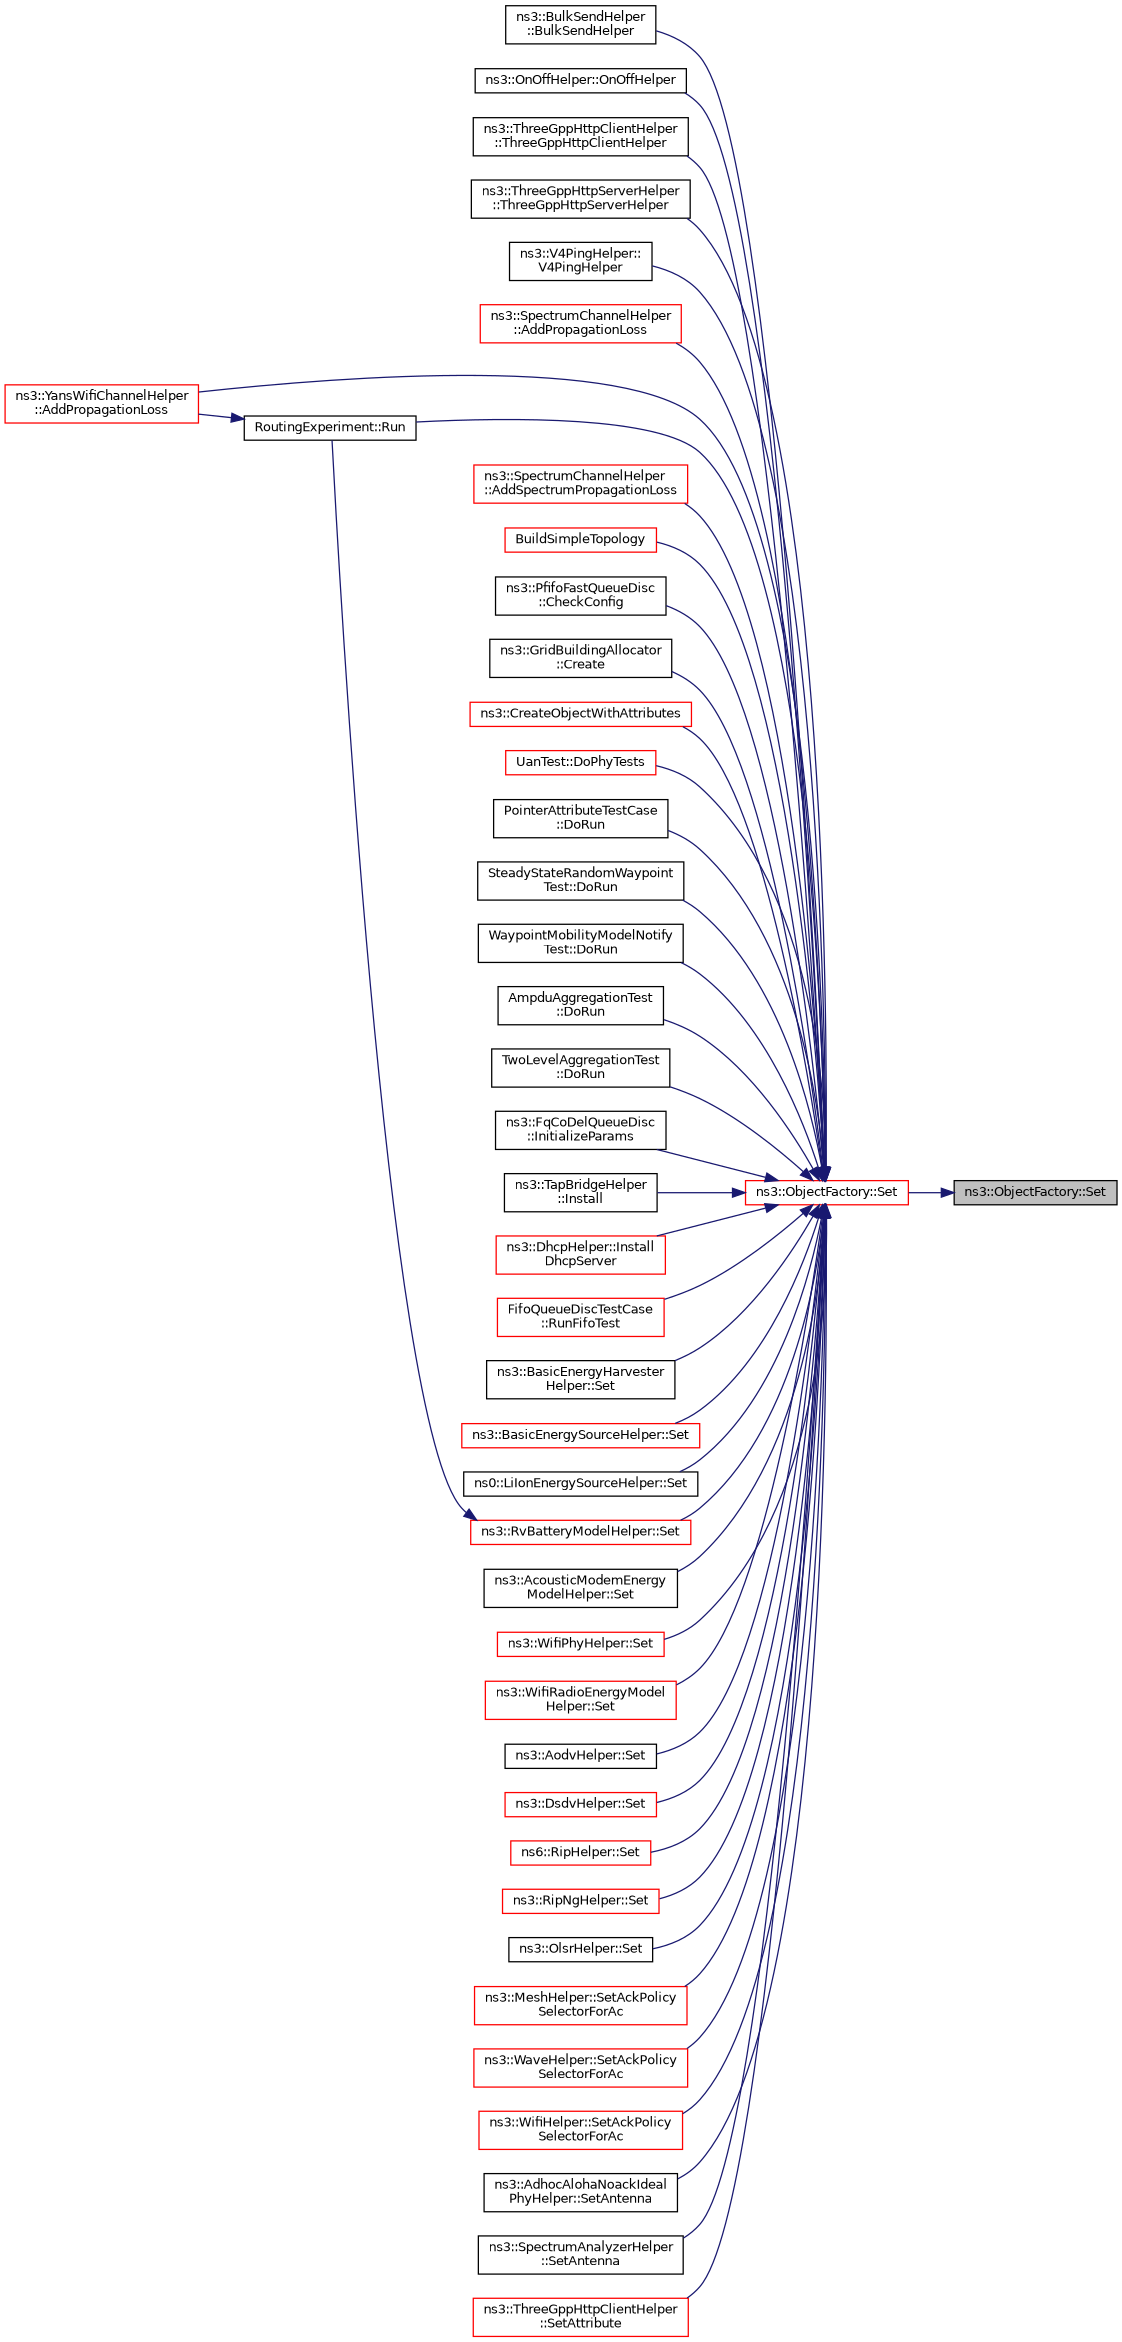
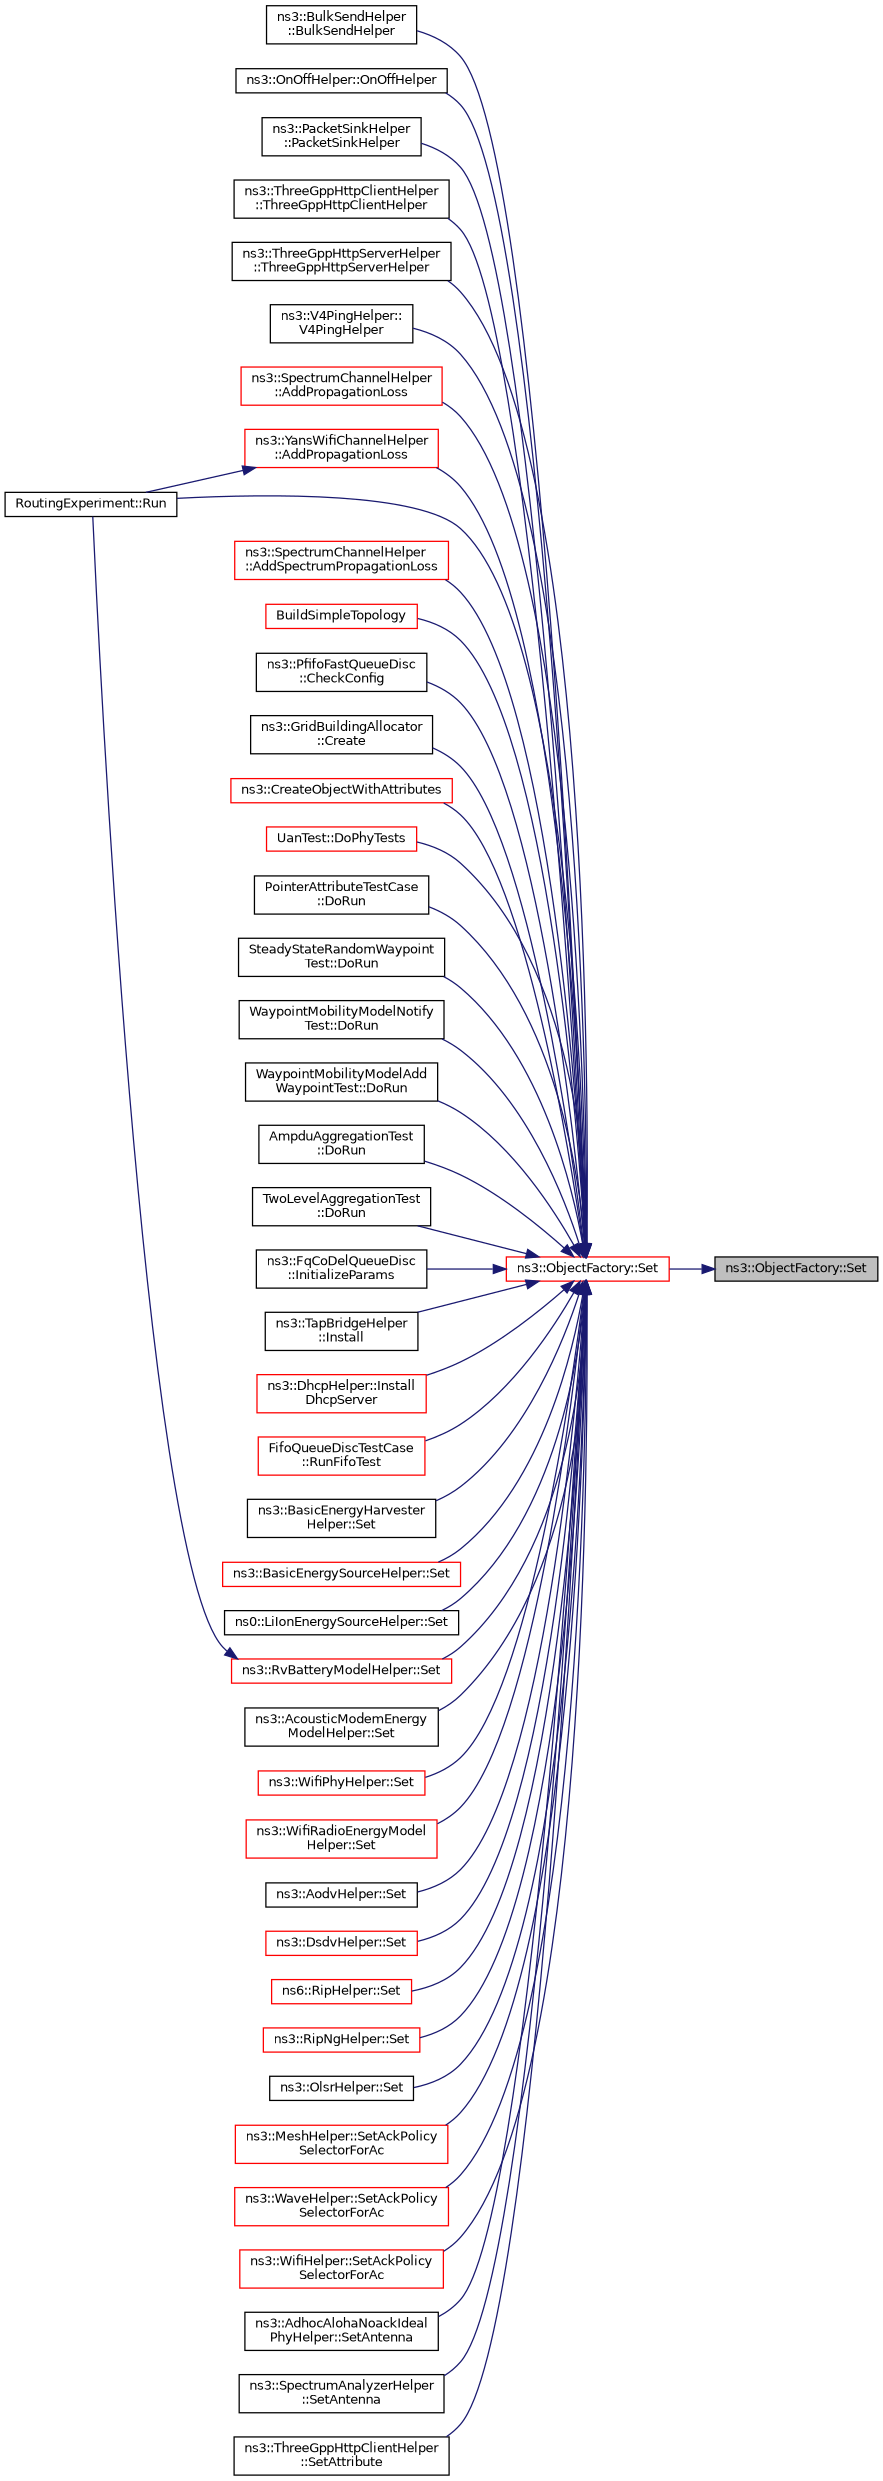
node "ns3::PacketSinkHelper ::PacketSinkHelper": added
edge "ns3::YansWifiChannelHelper ::AddPropagationLoss" -> "RoutingExperiment::Run": reversed
node "WaypointMobilityModelAdd WaypointTest::DoRun": added
node "ns3::ThreeGppHttpClientHelper ::SetAttribute": color red -> black
